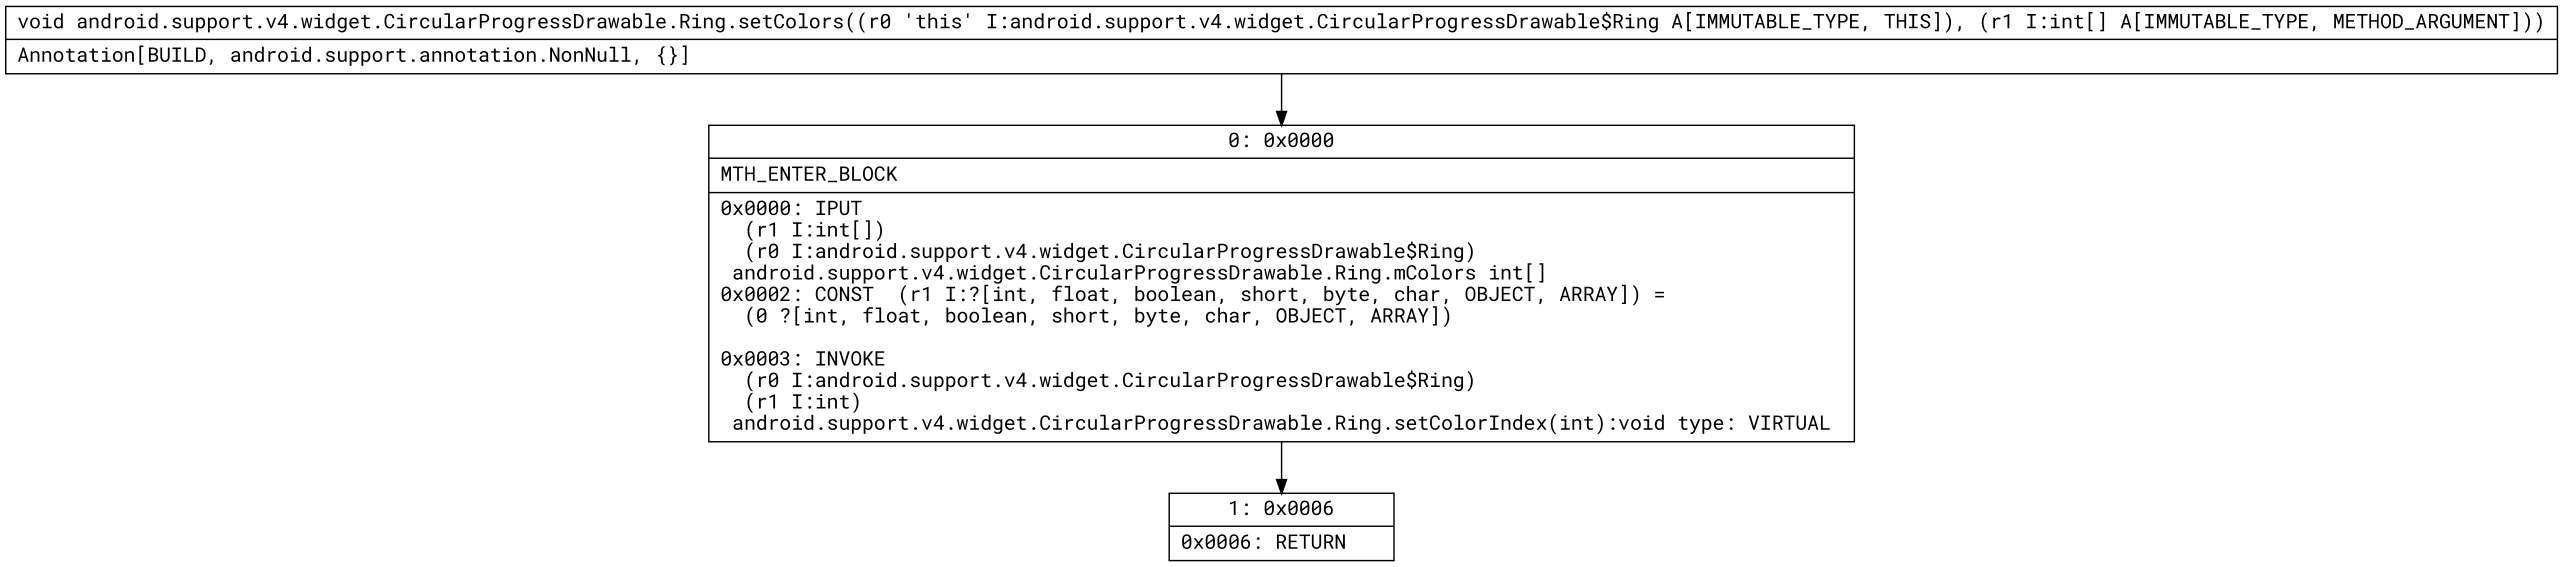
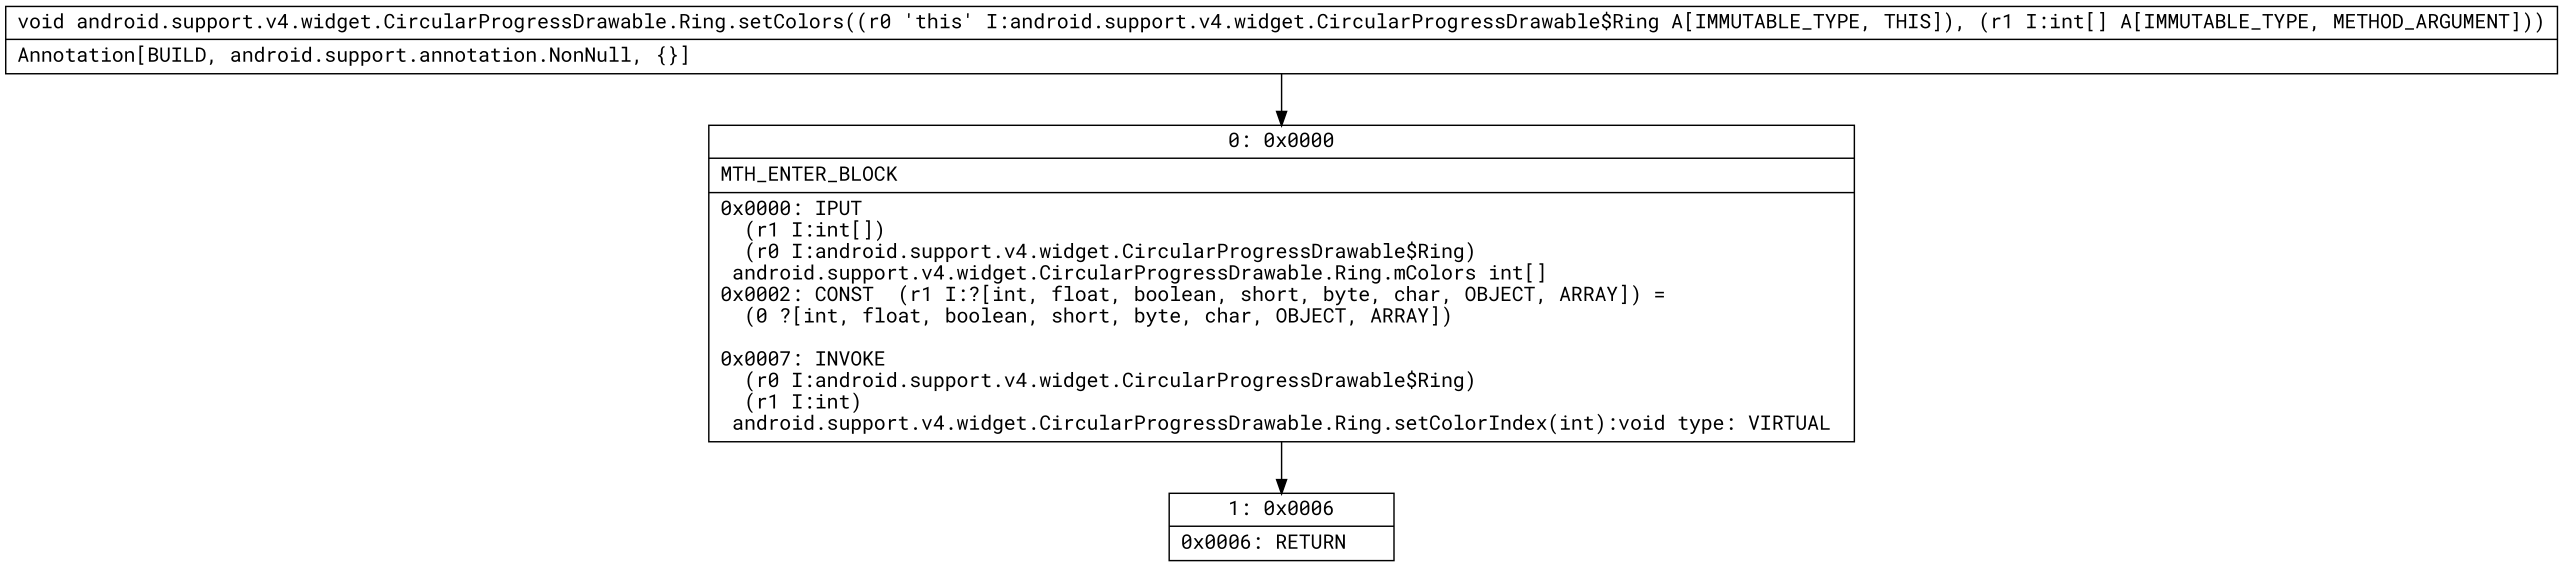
node "0: 0x0000": text "0x0003: INVOKE" -> "0x0007: INVOKE"
